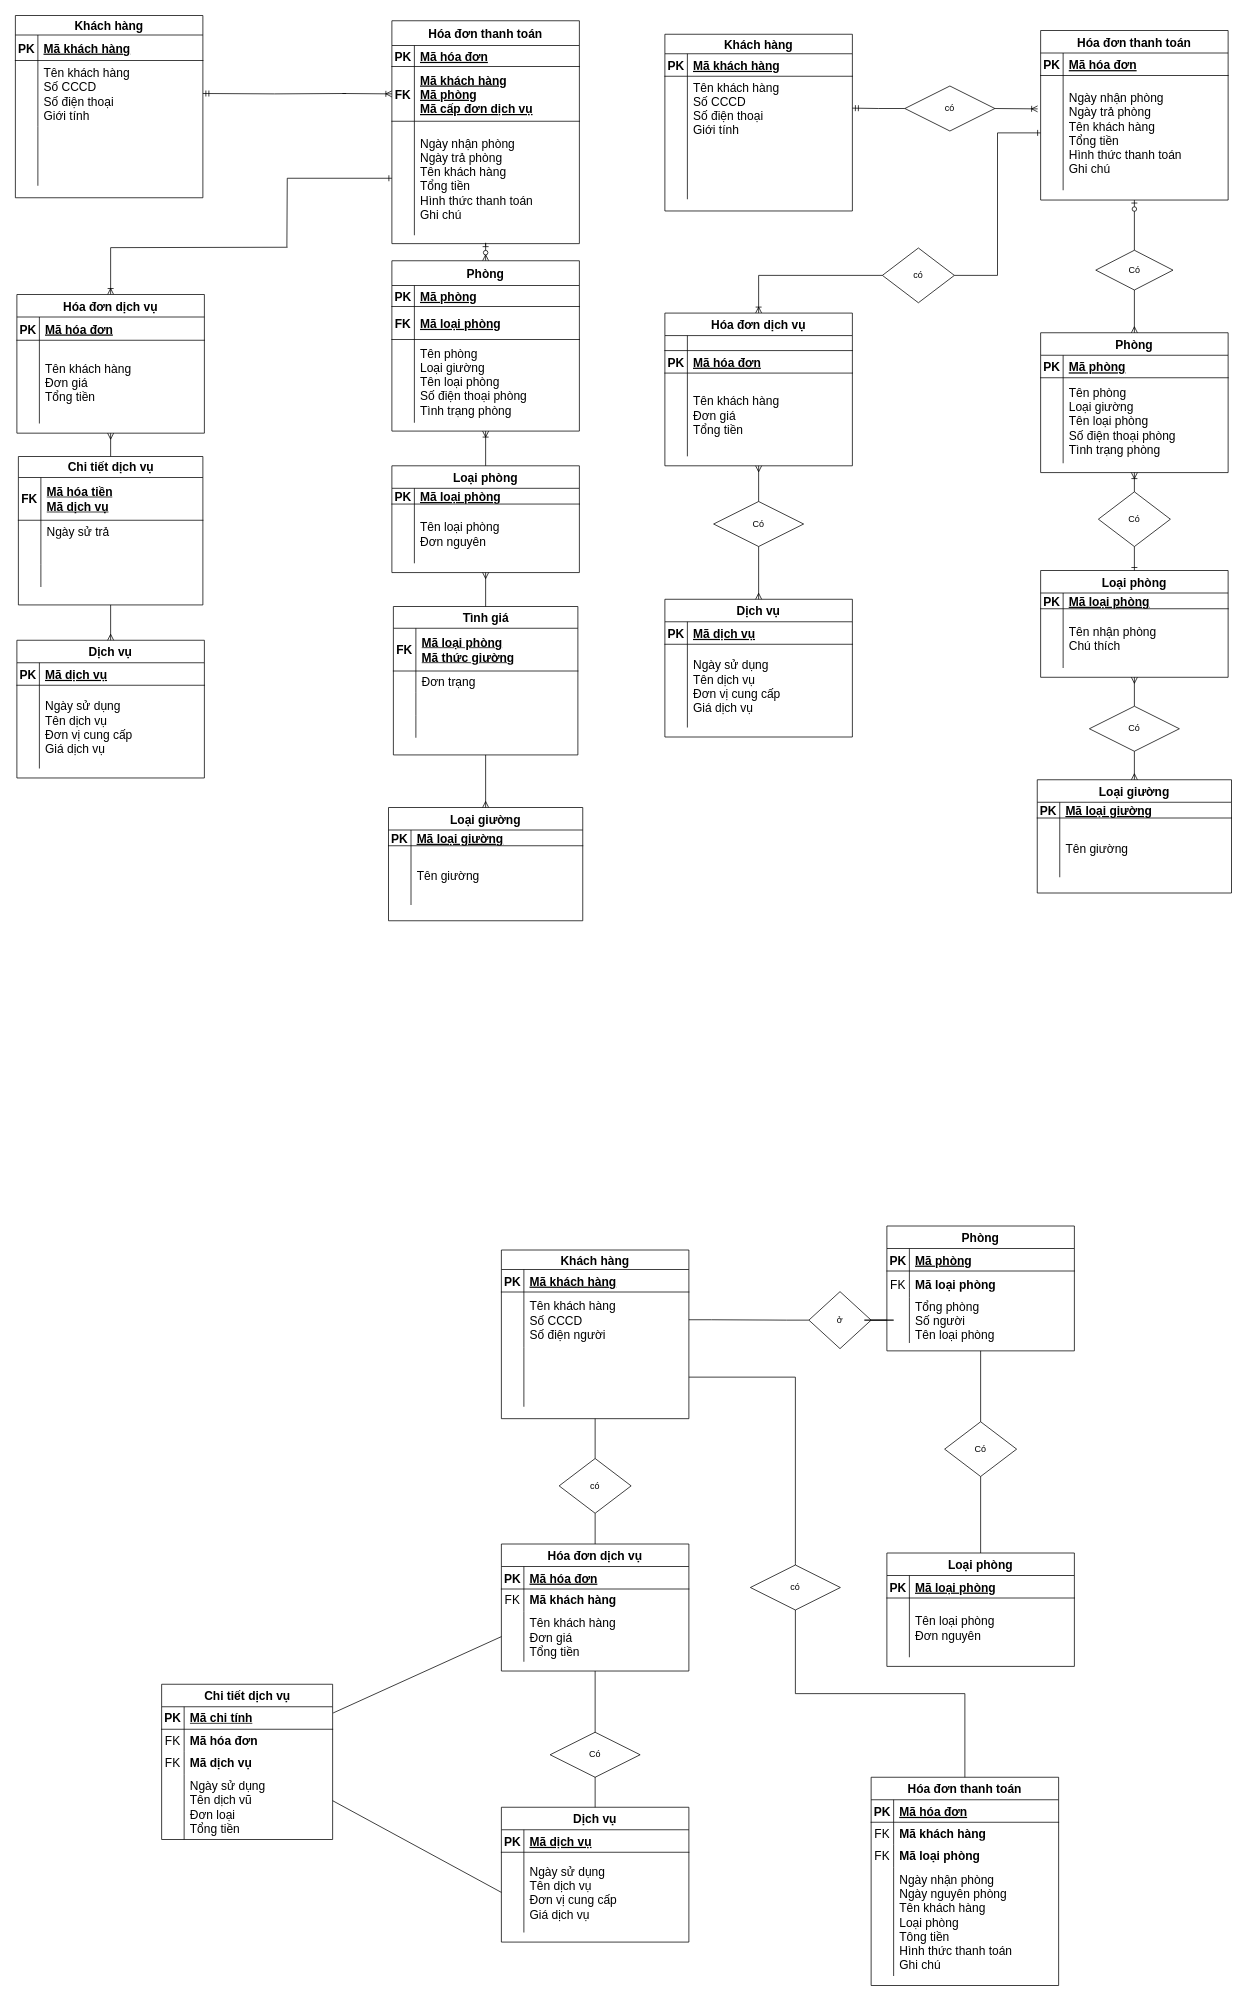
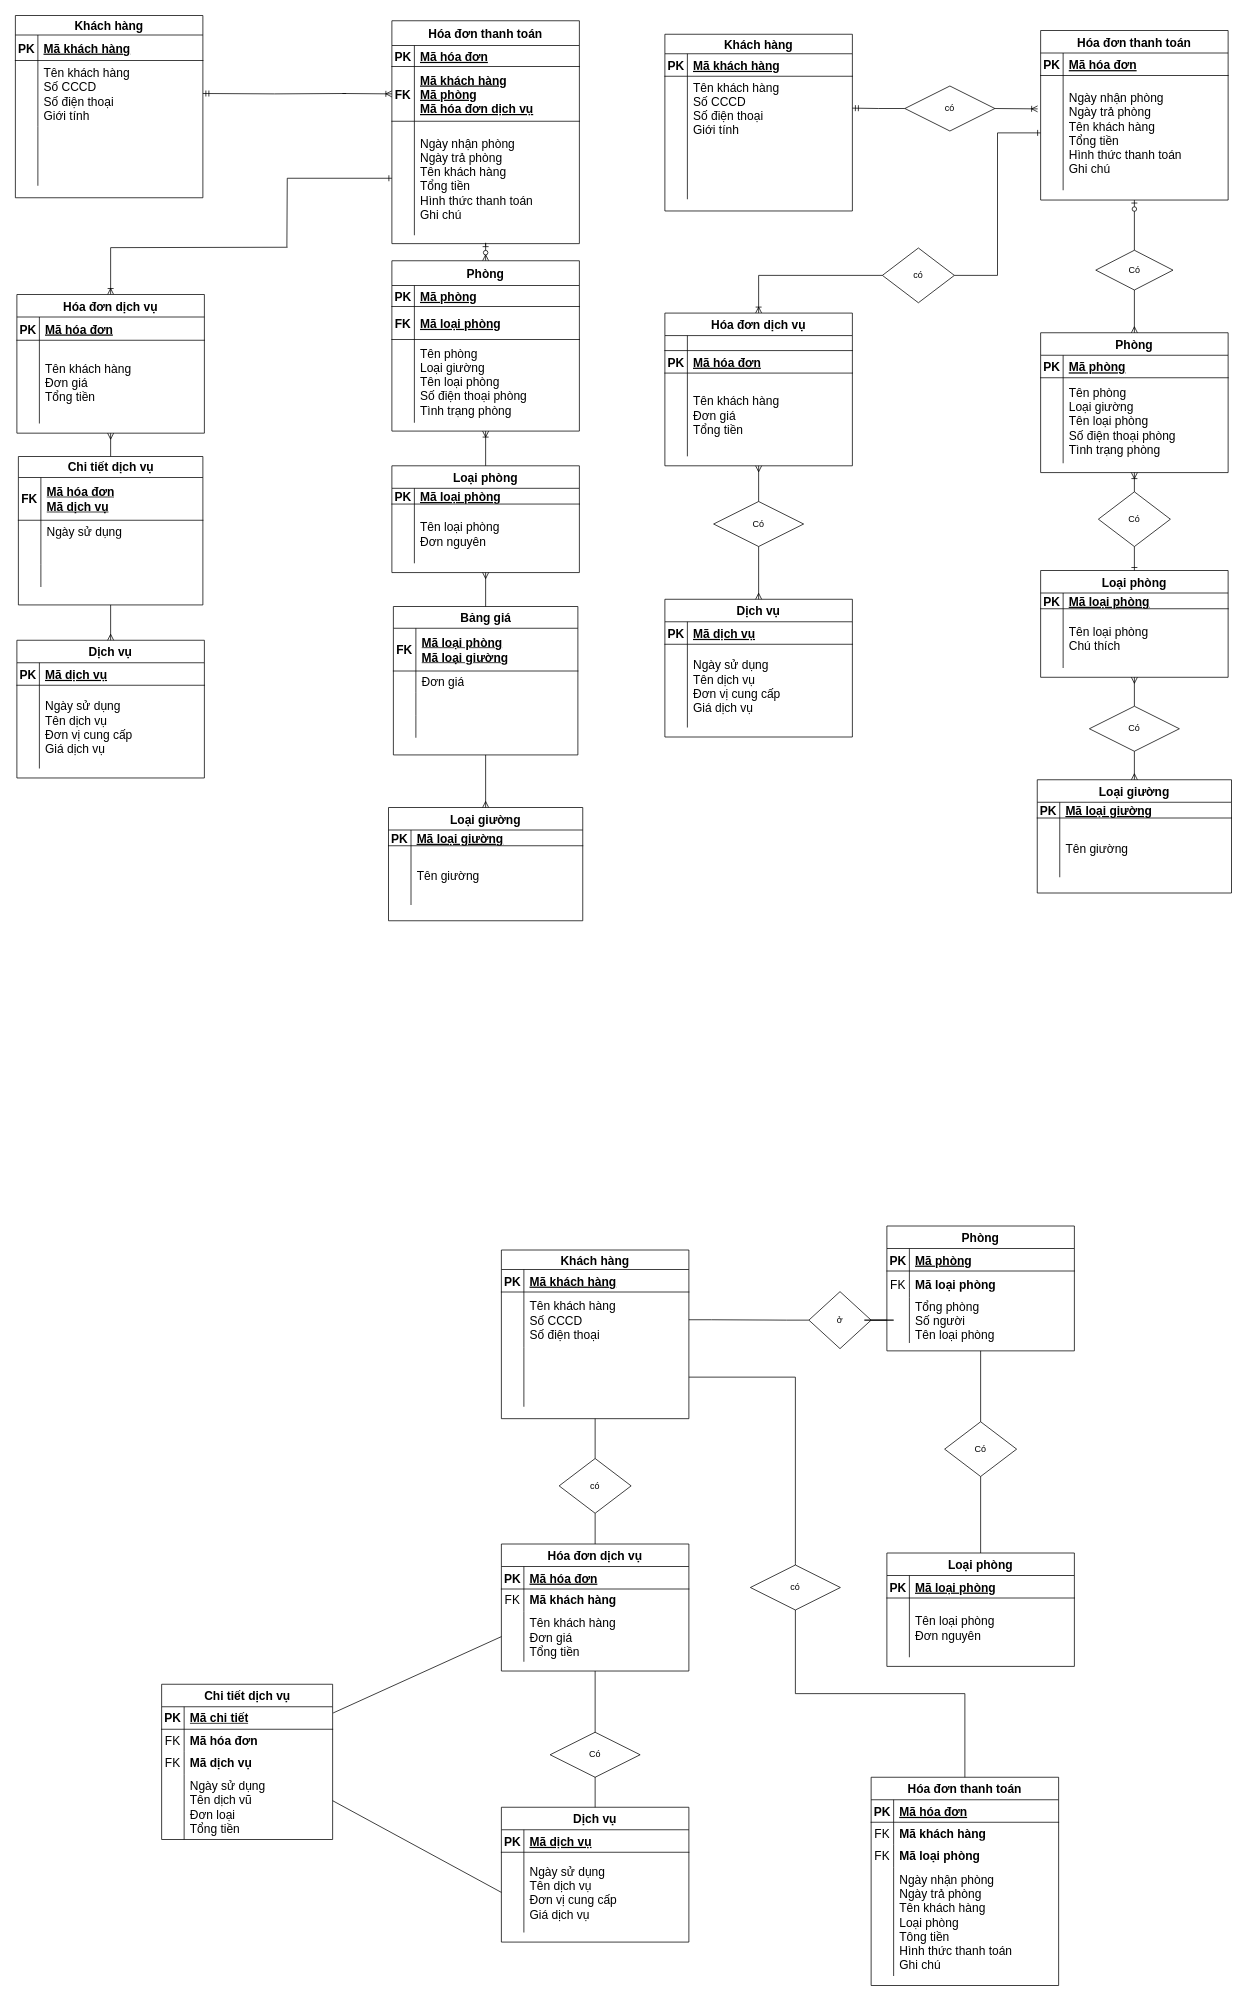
node "Mã khách hàng Mã phòng Mã cấp đơn dịch vụ": label "Mã khách hàng Mã phòng Mã cấp đơn dịch vụ" -> "Mã khách hàng Mã phòng Mã hóa đơn dịch vụ"
node "Mã hóa tiền Mã dịch vụ": label "Mã hóa tiền Mã dịch vụ" -> "Mã hóa đơn Mã dịch vụ"
node "Ngày sử trả": label "Ngày sử trả" -> "Ngày sử dụng"
node "Tình giá": label "Tình giá" -> "Bảng giá"
node "Tên nhận phòng Chú thích": label "Tên nhận phòng Chú thích" -> "Tên loại phòng Chú thích"
node "Mã loại phòng Mã thức giường": label "Mã loại phòng Mã thức giường" -> "Mã loại phòng Mã loại giường"
node "Đơn trạng": label "Đơn trạng" -> "Đơn giá"
node "Tên khách hàng Số CCCD Số điện người": label "Tên khách hàng Số CCCD Số điện người" -> "Tên khách hàng Số CCCD Số điện thoại"
node "Mã chi tính": label "Mã chi tính" -> "Mã chi tiết"
node "Ngày nhận phòng Ngày nguyên phòng Tên khách hàng Loại phòng Tông tiền Hình thức thanh toán Ghi chú": label "Ngày nhận phòng Ngày nguyên phòng Tên khách hàng Loại phòng Tông tiền Hình thức thanh toán Ghi chú" -> "Ngày nhận phòng Ngày trả phòng Tên khách hàng Loại phòng Tông tiền Hình thức thanh toán Ghi chú"
